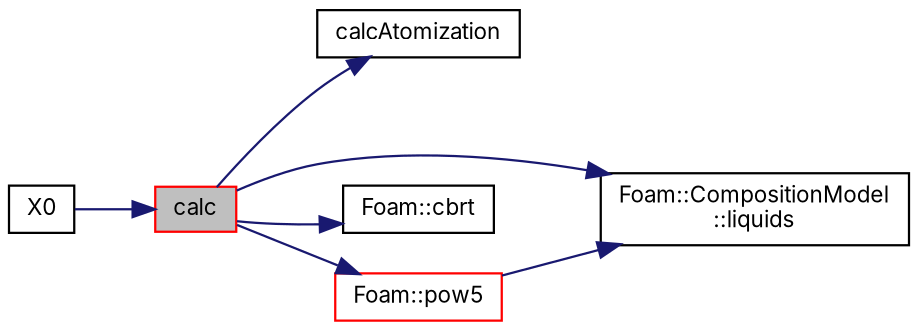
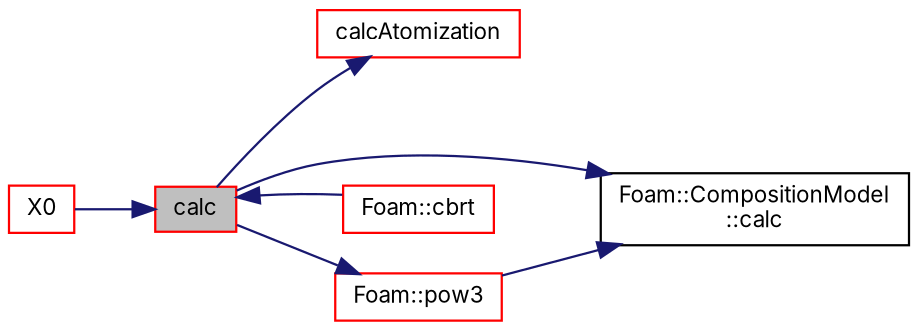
node "calcAtomization": color black -> red
node "X0": color black -> red
node "Foam::cbrt": color black -> red
node "Foam::CompositionModel ::liquids": label "Foam::CompositionModel ::liquids" -> "Foam::CompositionModel ::calc"
edge "calc" -> "Foam::cbrt": reversed
node "Foam::pow5": label "Foam::pow5" -> "Foam::pow3"
